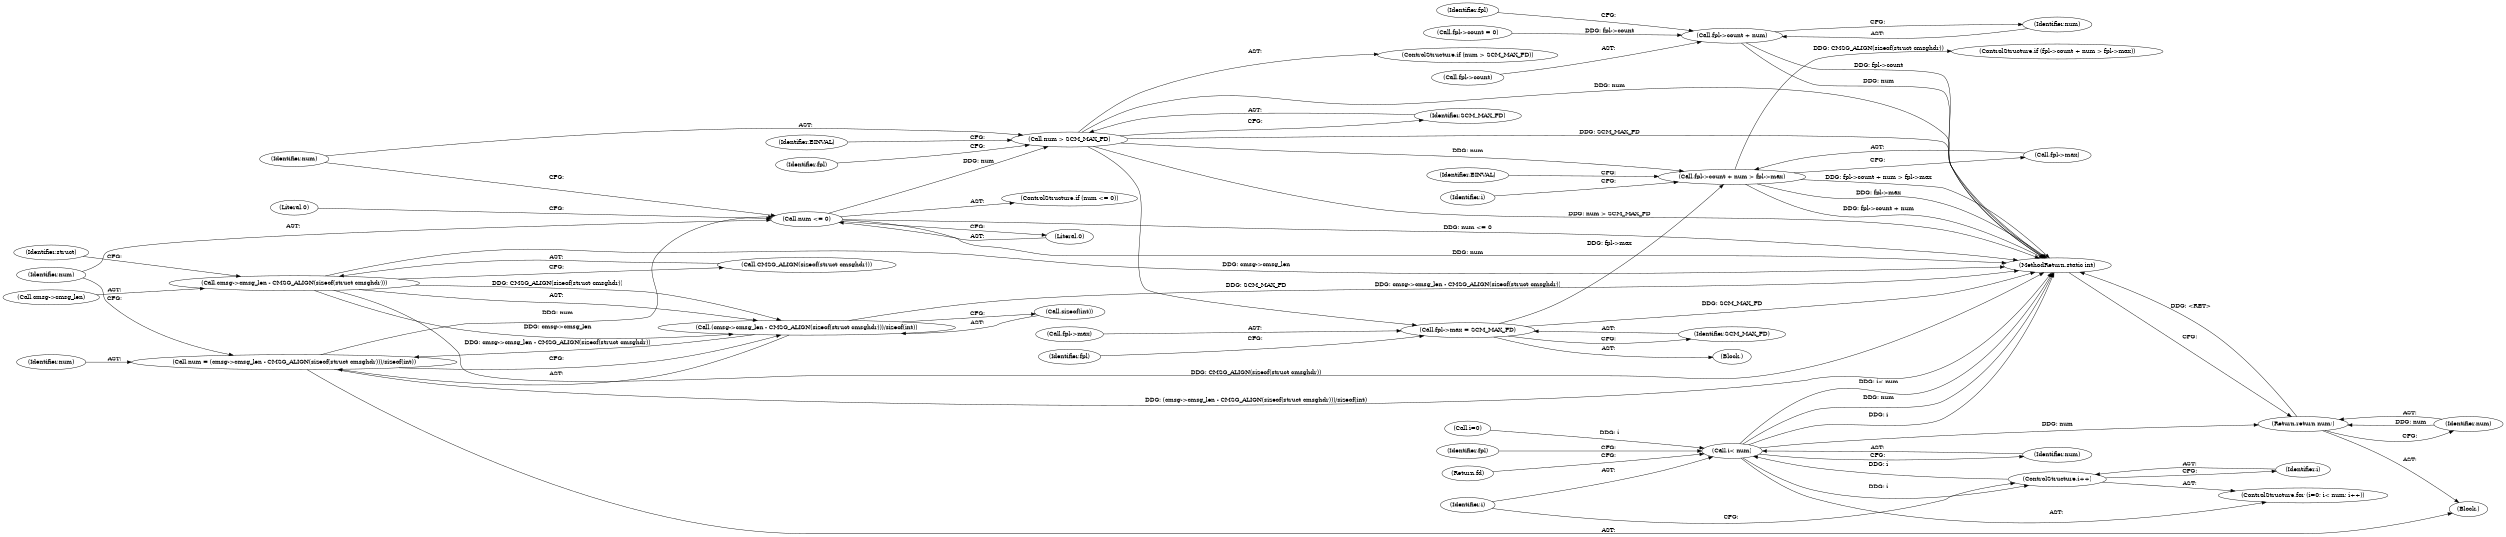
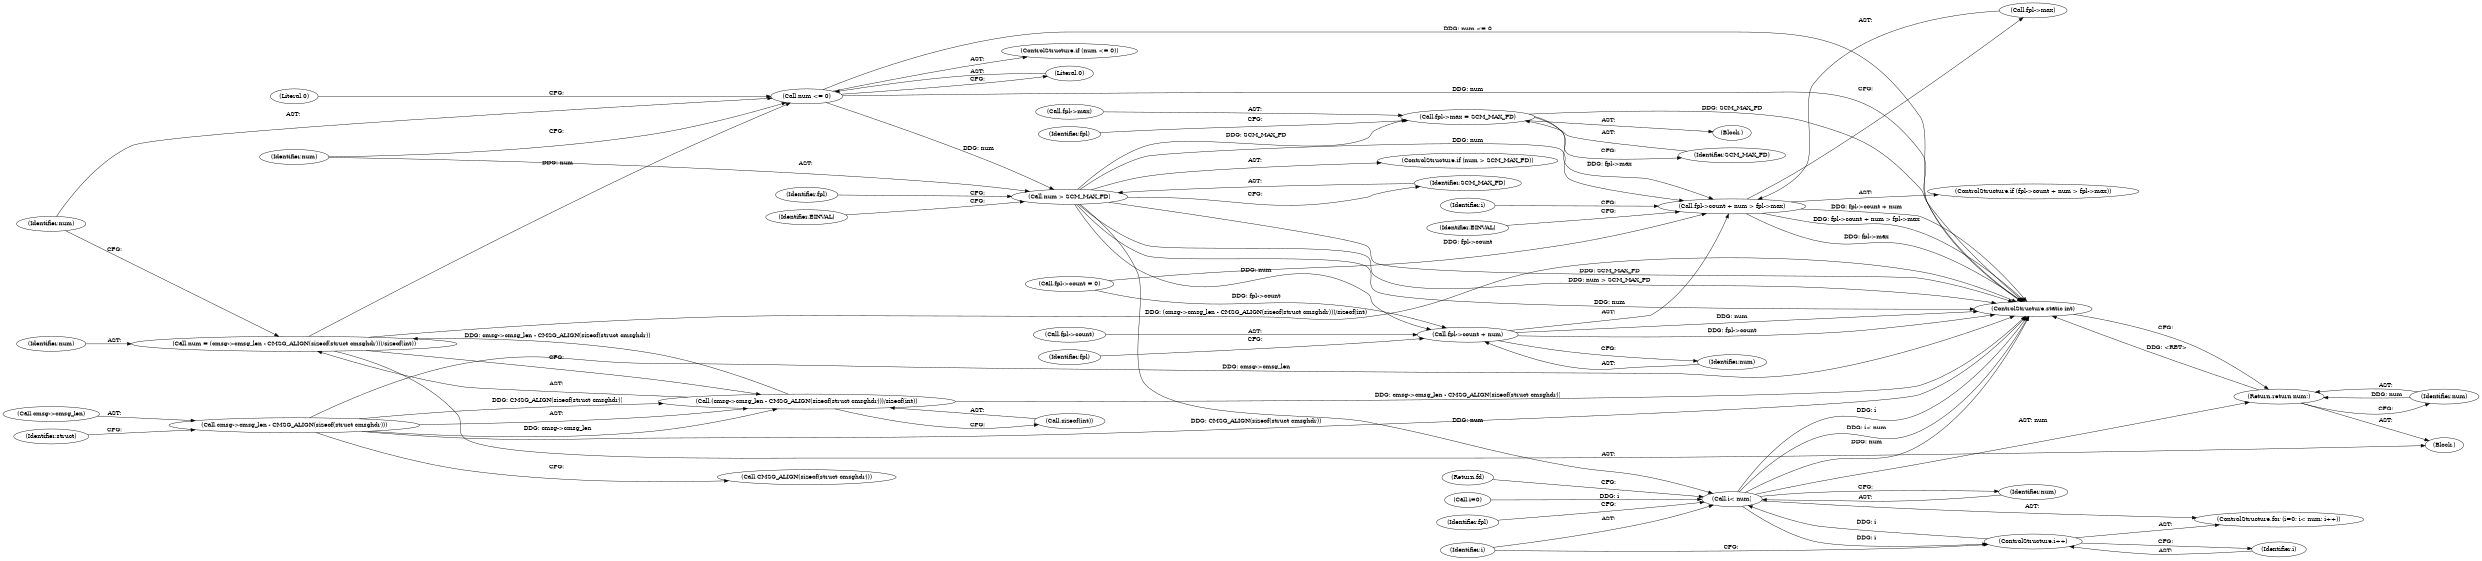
edge "(Call,fpl->count + num > fpl->max)" -> "(ControlStructure,if (fpl->count + num > fpl->max))": label "DDG: CMSG_ALIGN(sizeof(struct cmsghdr))" -> "AST: "
edge "(Call,CMSG_ALIGN(sizeof(struct cmsghdr)))" -> "(Call,cmsg->cmsg_len - CMSG_ALIGN(sizeof(struct cmsghdr)))": removed, label "AST:"
edge "(Call,fpl->count = 0)" -> "(Call,fpl->count + num > fpl->max)": added, label "DDG: fpl->count"
node "(MethodReturn,static int)": label "(MethodReturn,static int)" -> "(ControlStructure,static int)"
edge "(Call,num > SCM_MAX_FD)" -> "(Call,fpl->count + num)": added, label "DDG: num"
edge "(Call,fpl->count + num)" -> "(Call,fpl->count + num > fpl->max)": added, label "AST:"
edge "(Call,num > SCM_MAX_FD)" -> "(Call,i< num)": added, label "DDG: num"
edge "(Call,i< num)" -> "(Return,return num;)": label "DDG: num" -> "AST: num"
